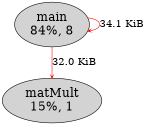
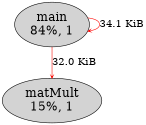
node "main 84%, 8": label "main 84%, 8" -> "main 84%, 1"
